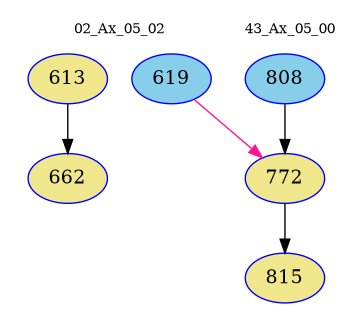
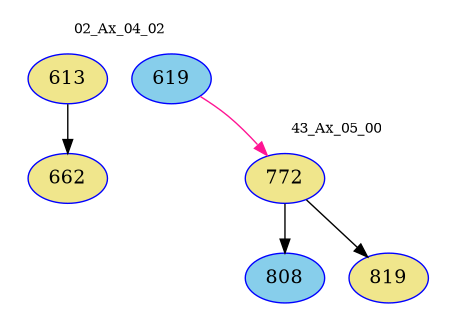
cluster "02_Ax_05_02": label "02_Ax_05_02" -> "02_Ax_04_02"
edge "808" -> "772": reversed
node "815": label "815" -> "819"
